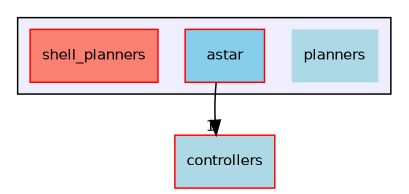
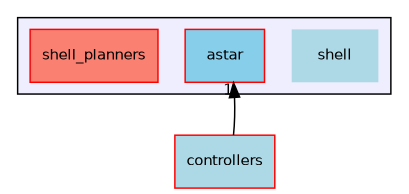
node "planners": label "planners" -> "shell"
edge "astar" -> "controllers": reversed
